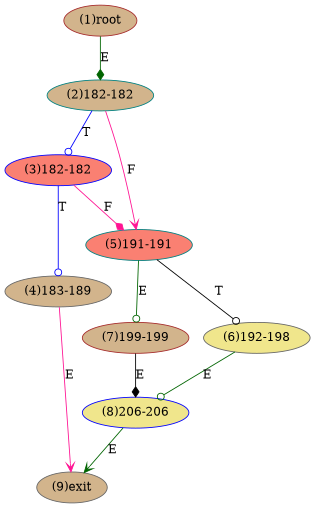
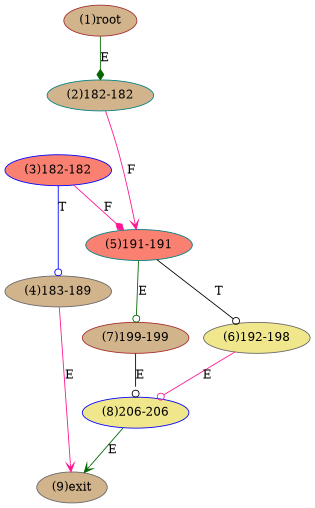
edge "(2)182-182" -> "(3)182-182": removed, label "T"
edge "(7)199-199" -> "(8)206-206": arrowhead diamond -> odot
edge "(6)192-198" -> "(8)206-206": color darkgreen -> deeppink
